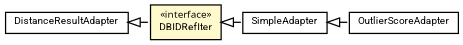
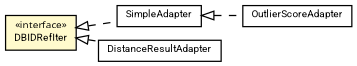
edge "DBIDRefIter" -> "DistanceResultAdapter": reversed
